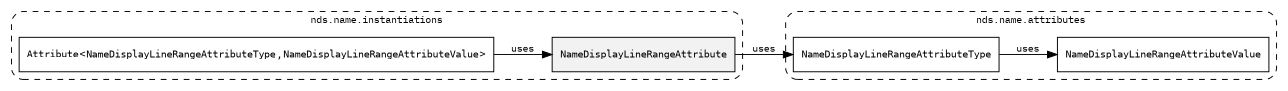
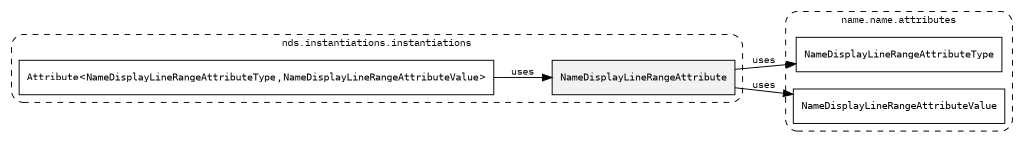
cluster "nds.name.instantiations": label "nds.name.instantiations" -> "nds.instantiations.instantiations"
cluster "nds.name.attributes": label "nds.name.attributes" -> "name.name.attributes"
edge "NameDisplayLineRangeAttributeType" -> "NameDisplayLineRangeAttributeValue": now "NameDisplayLineRangeAttribute" -> "NameDisplayLineRangeAttributeValue"
